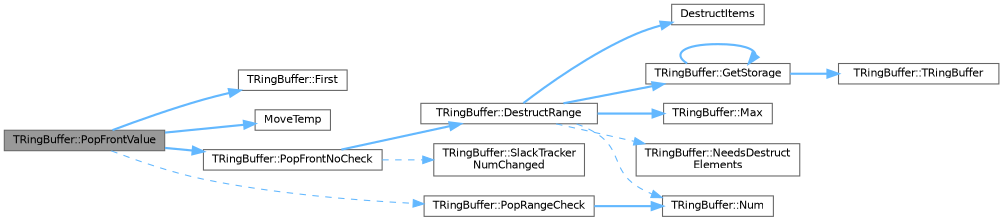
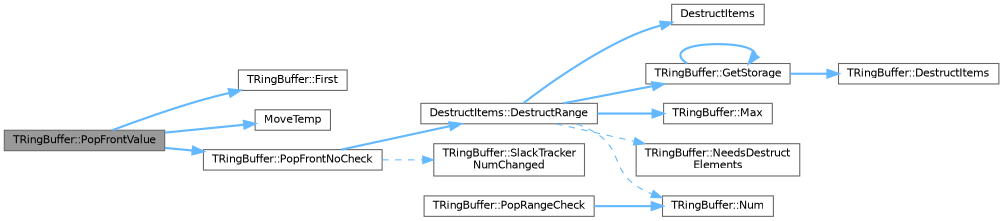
node "TRingBuffer::TRingBuffer": label "TRingBuffer::TRingBuffer" -> "TRingBuffer::DestructItems"
node "TRingBuffer::DestructRange": label "TRingBuffer::DestructRange" -> "DestructItems::DestructRange"
edge "TRingBuffer::PopFrontValue" -> "TRingBuffer::PopRangeCheck": removed
